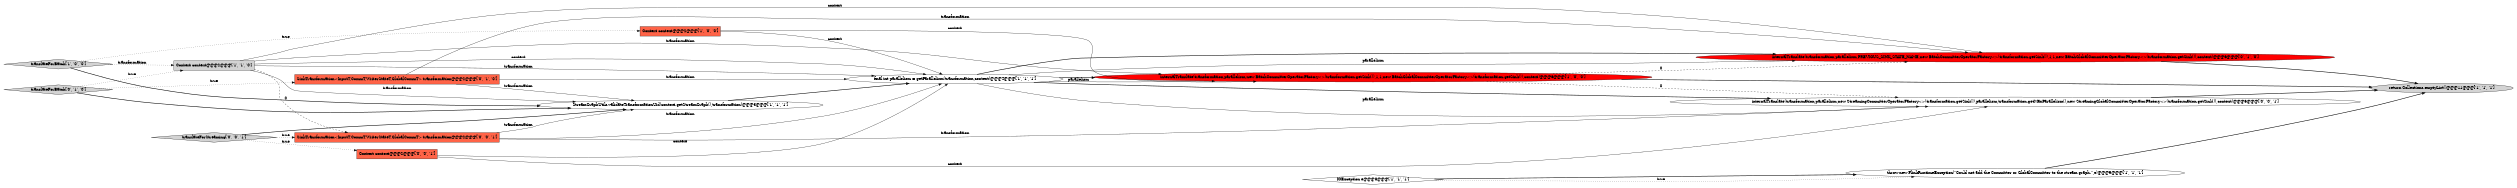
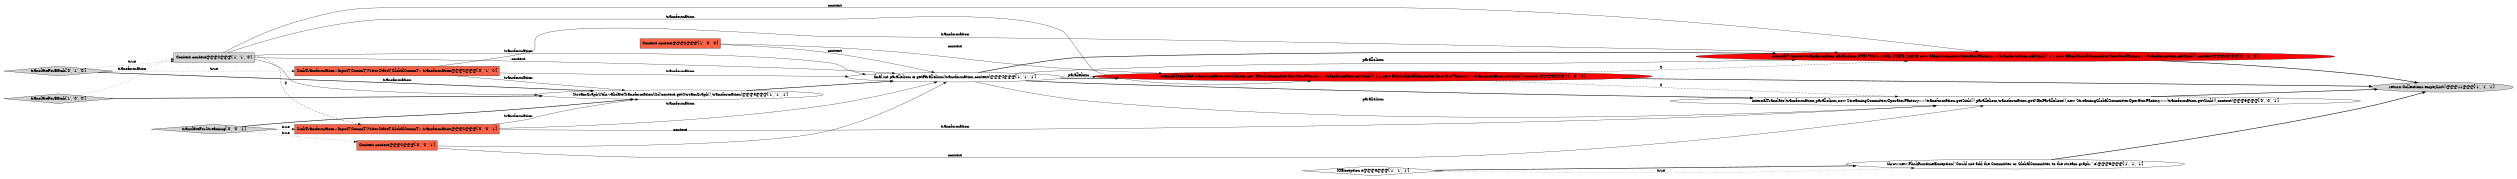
edge "translateForBatch['1', '0', '0']" -> "Context context@@@2@@@['1', '0', '0']": removed, label "true"
